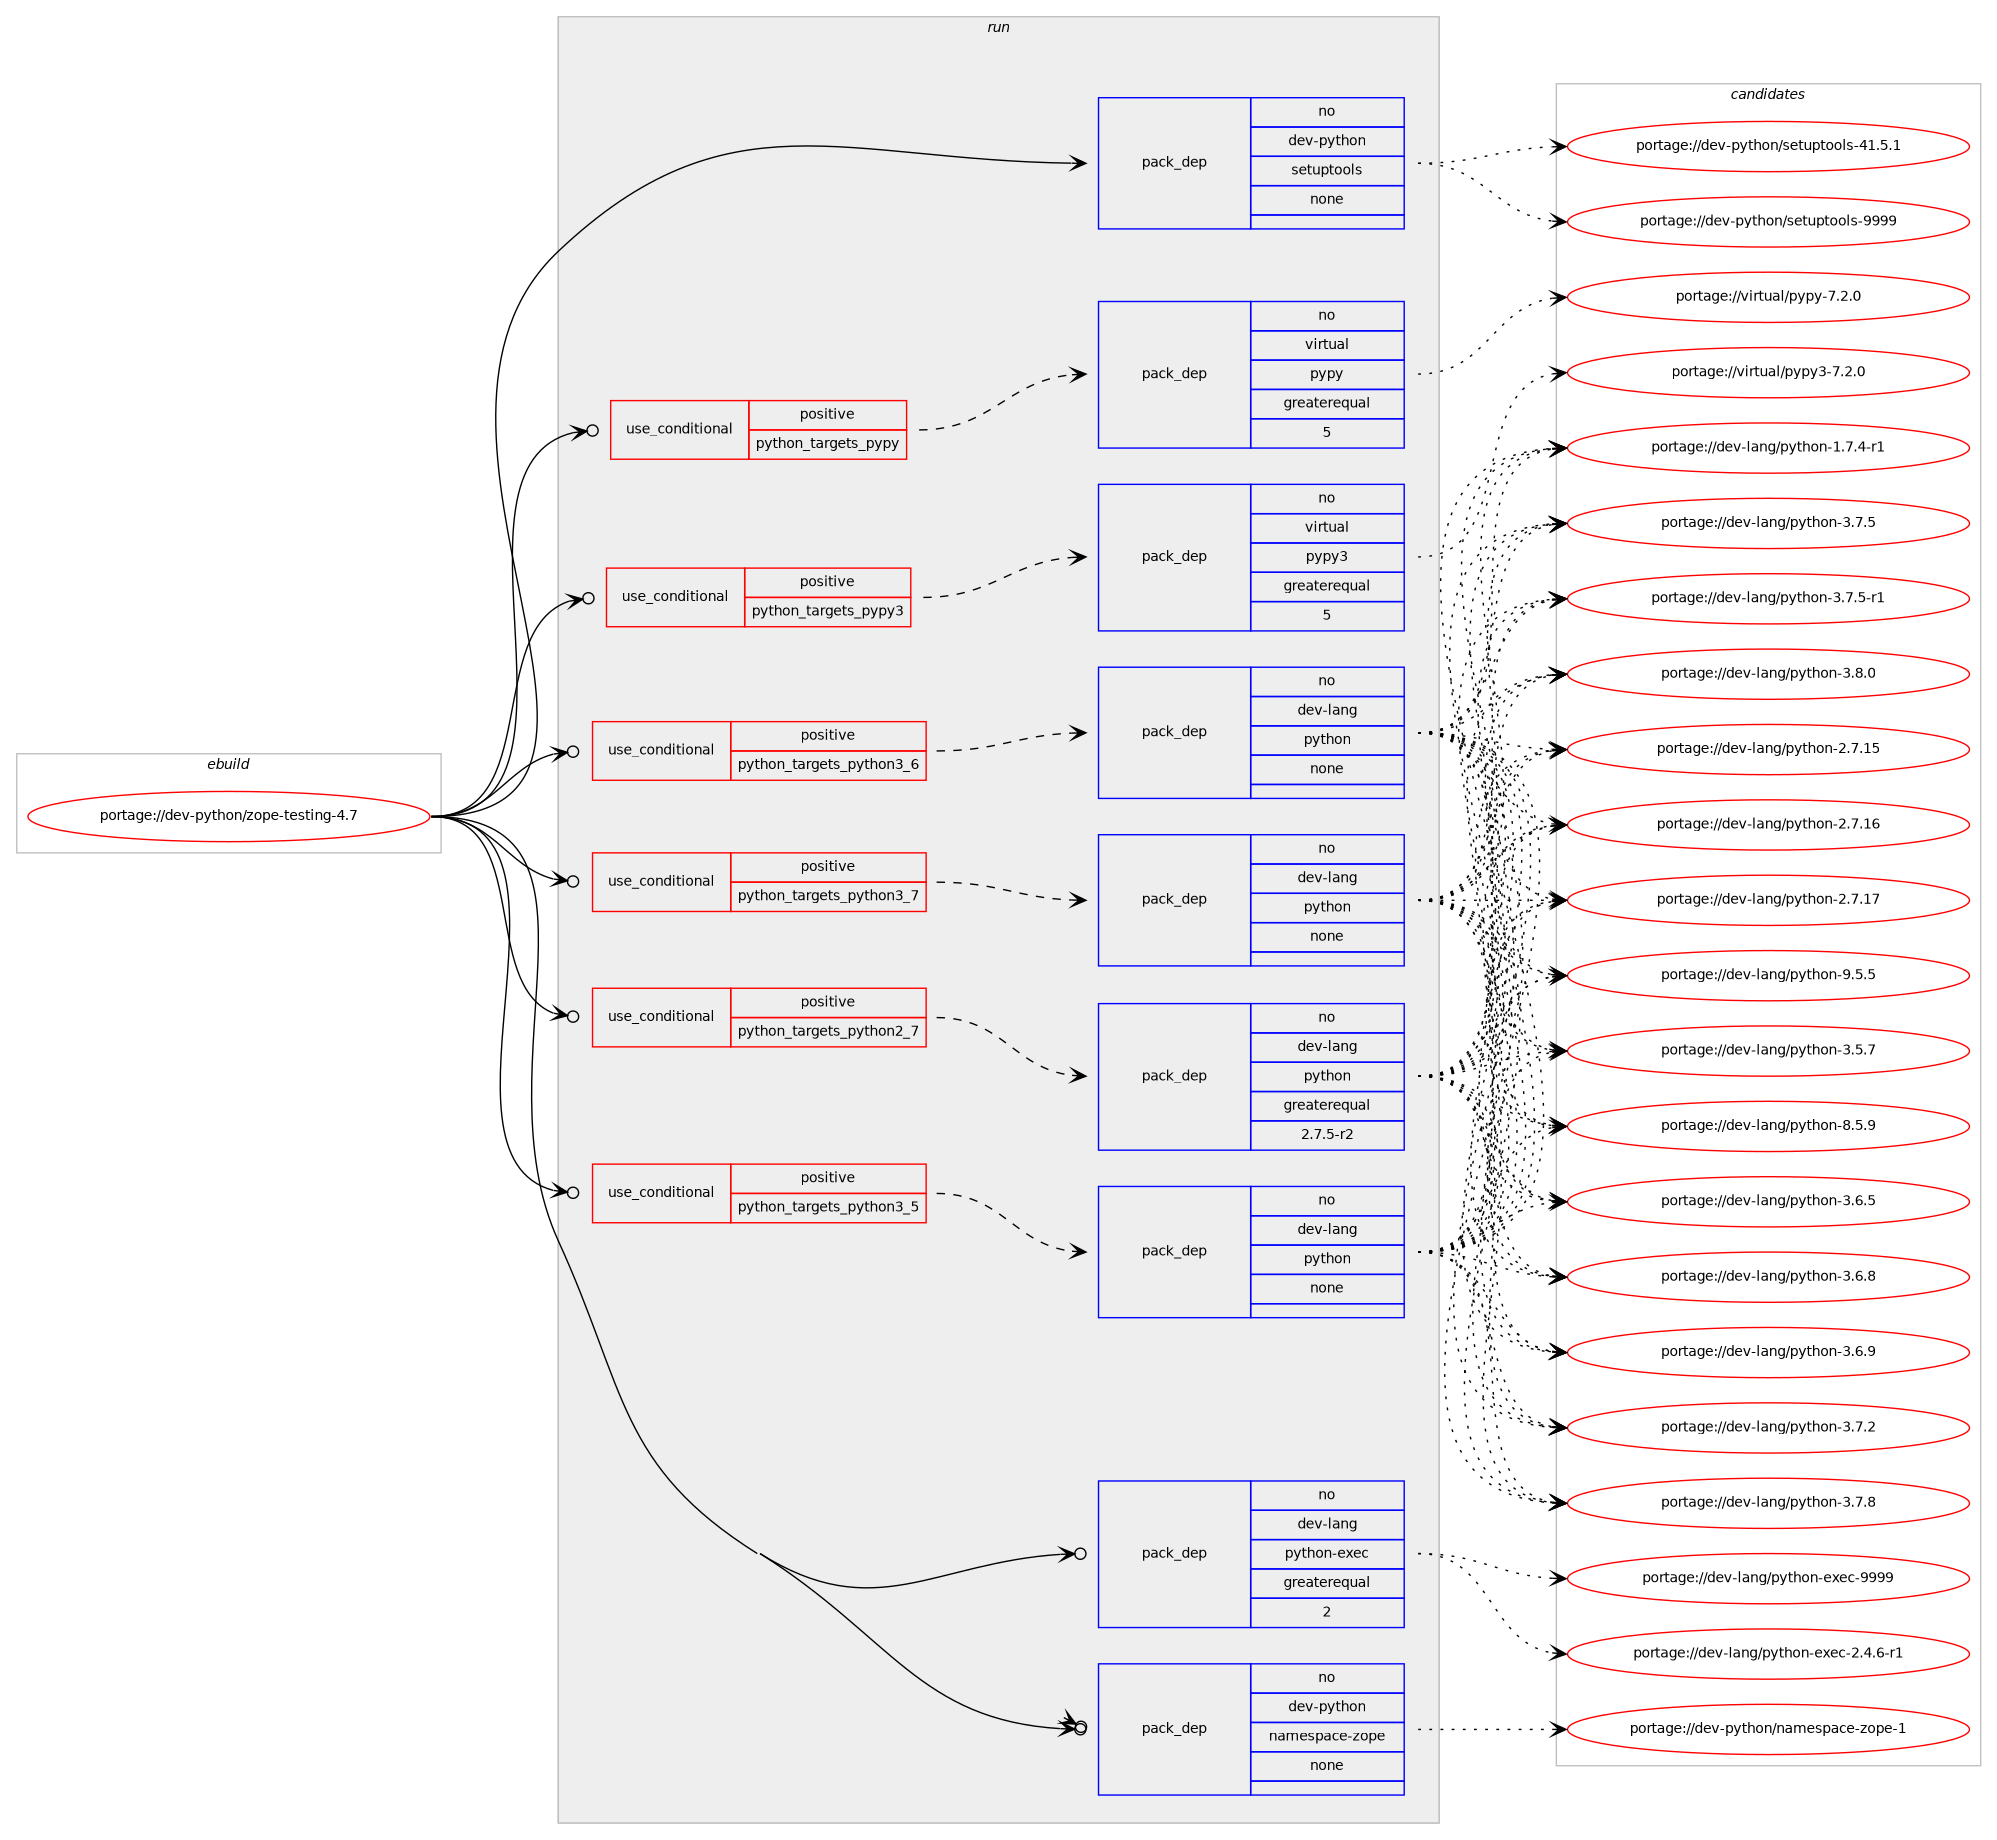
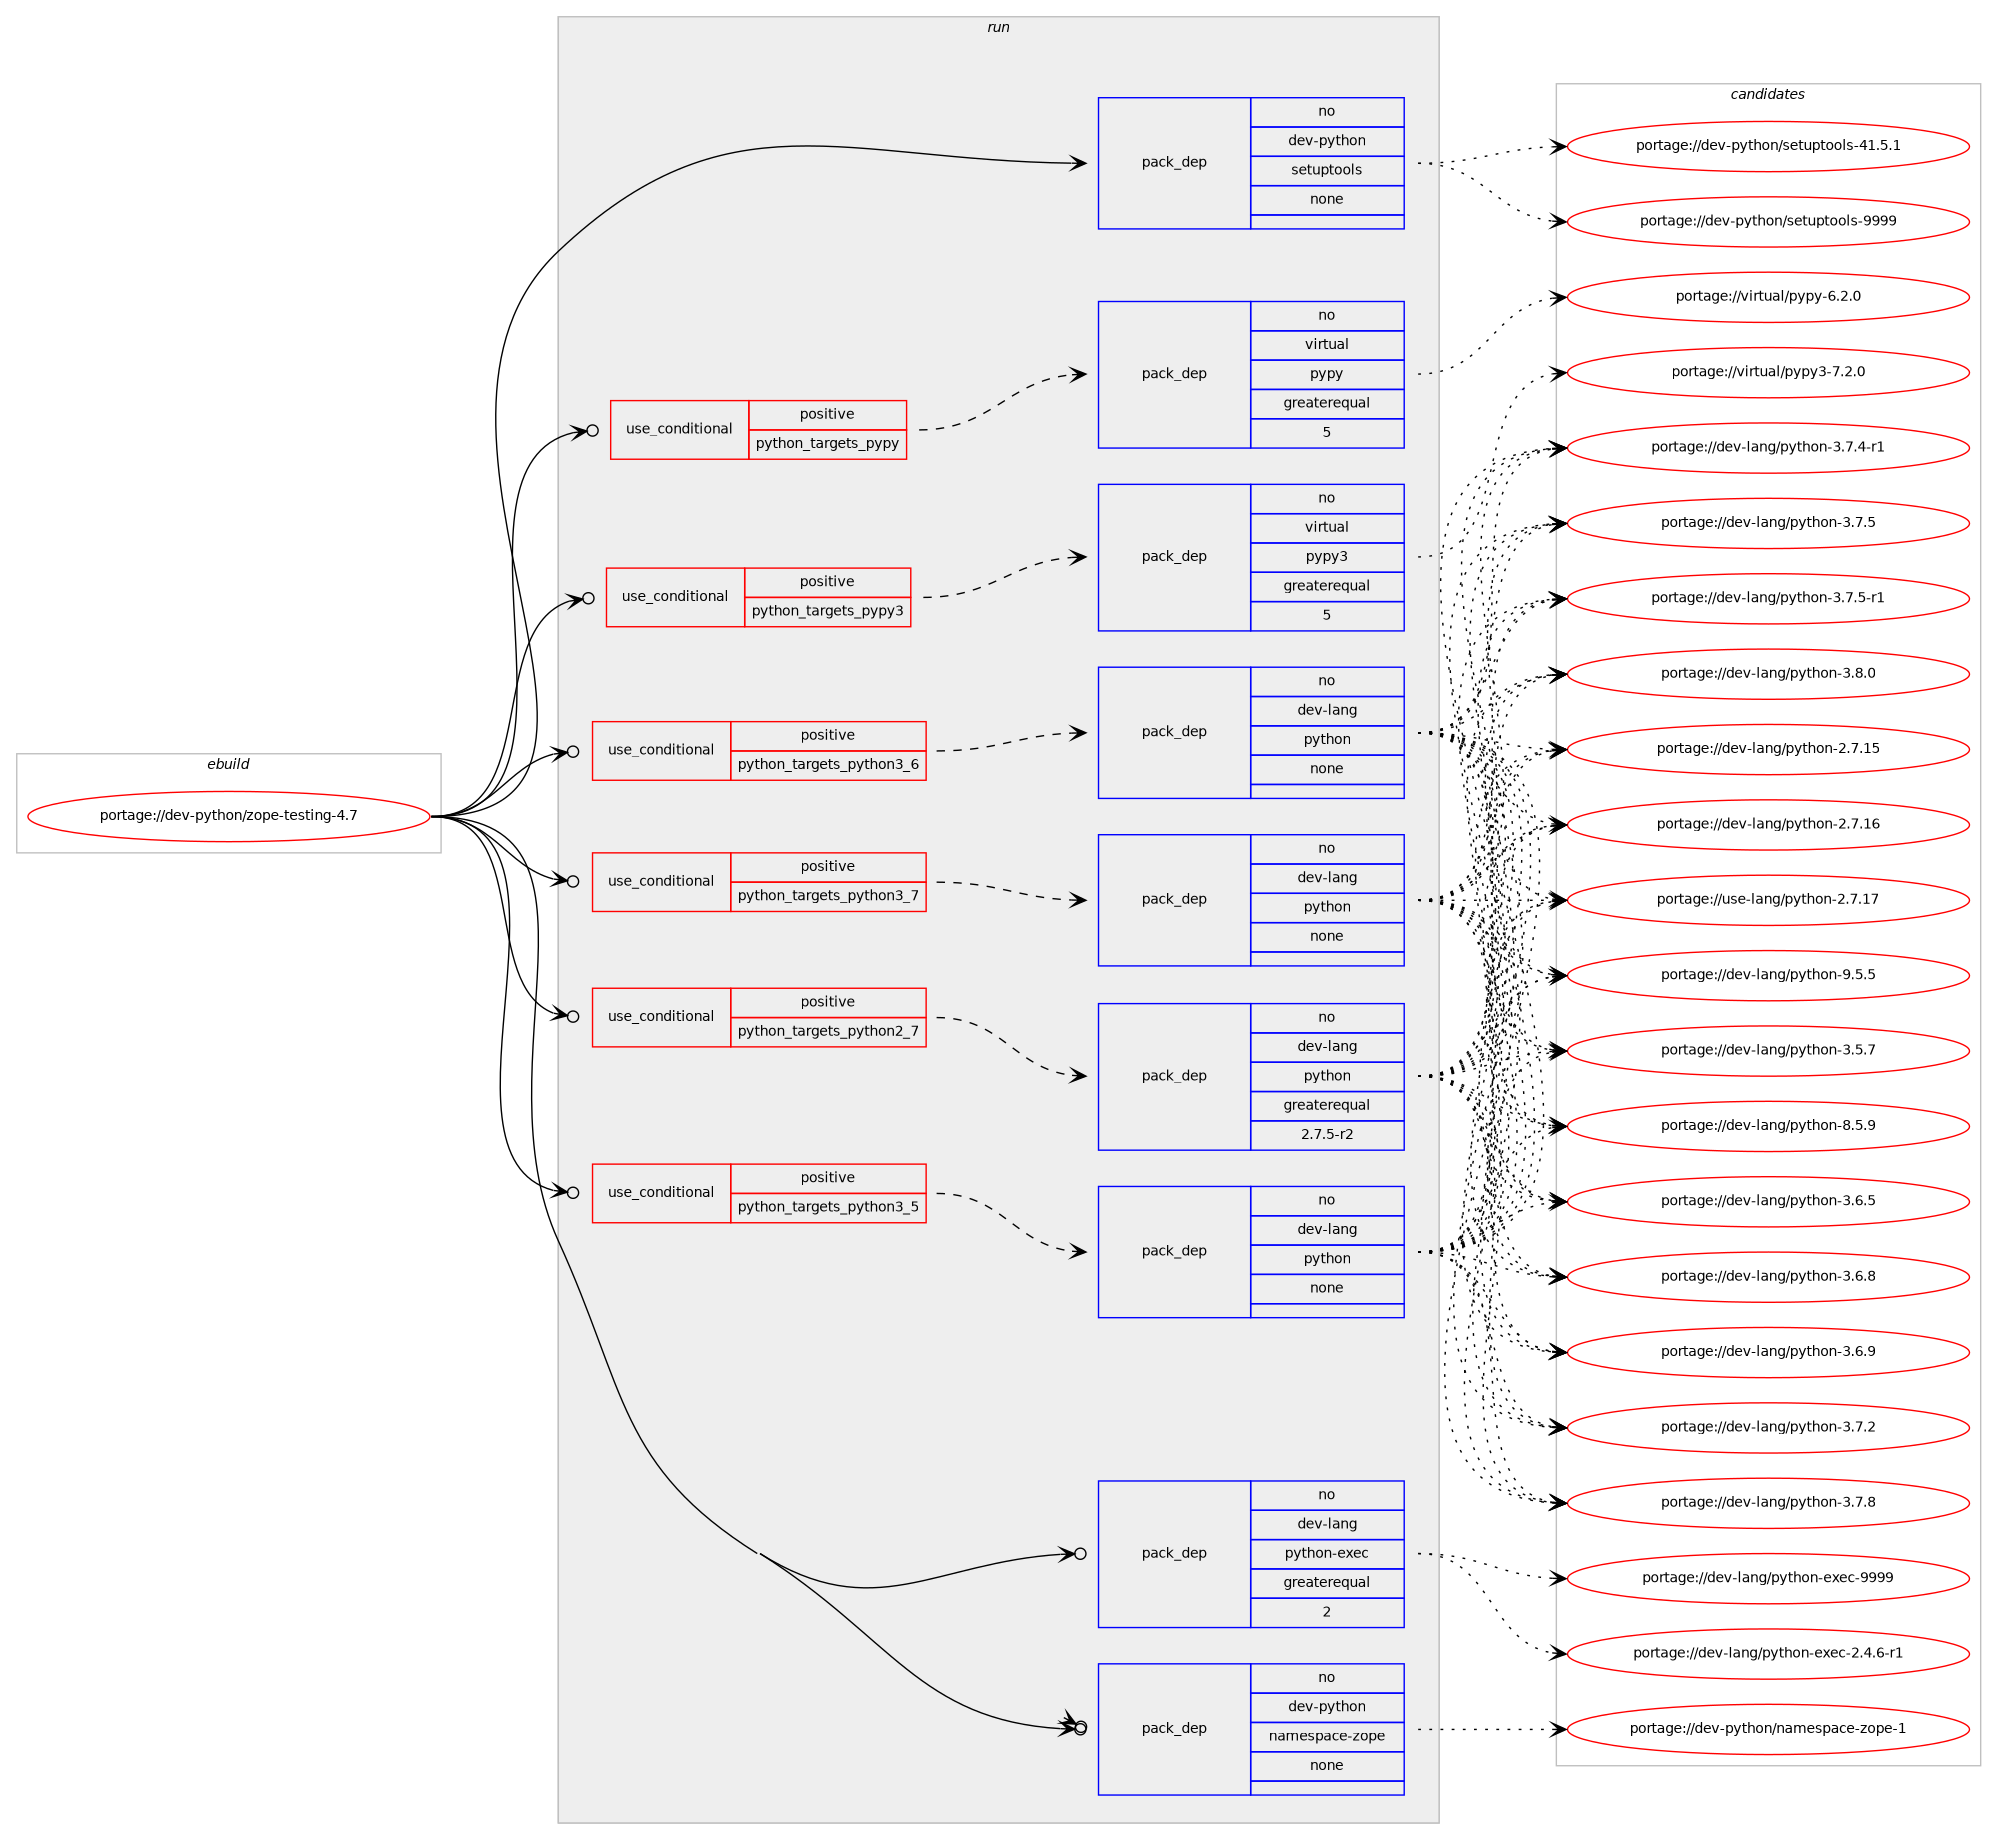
node "portage://virtual/pypy-7.2.0": label "portage://virtual/pypy-7.2.0" -> "portage://virtual/pypy-6.2.0"
node "portage://dev-lang/python-1.7.4-r1": label "portage://dev-lang/python-1.7.4-r1" -> "portage://dev-lang/python-3.7.4-r1"
node "portage://dev-lang/python-2.7.17": label "portage://dev-lang/python-2.7.17" -> "portage://use-lang/python-2.7.17"
